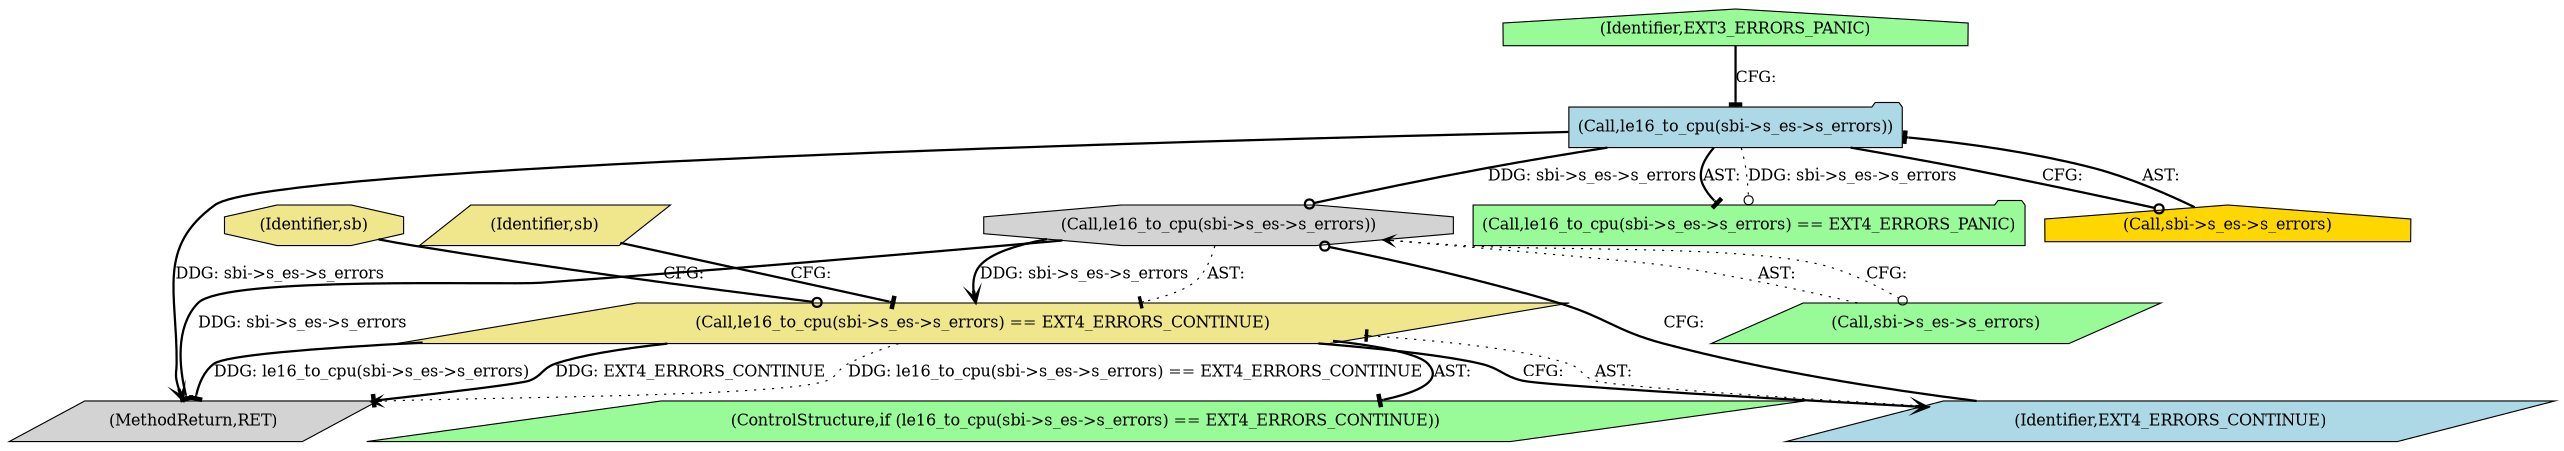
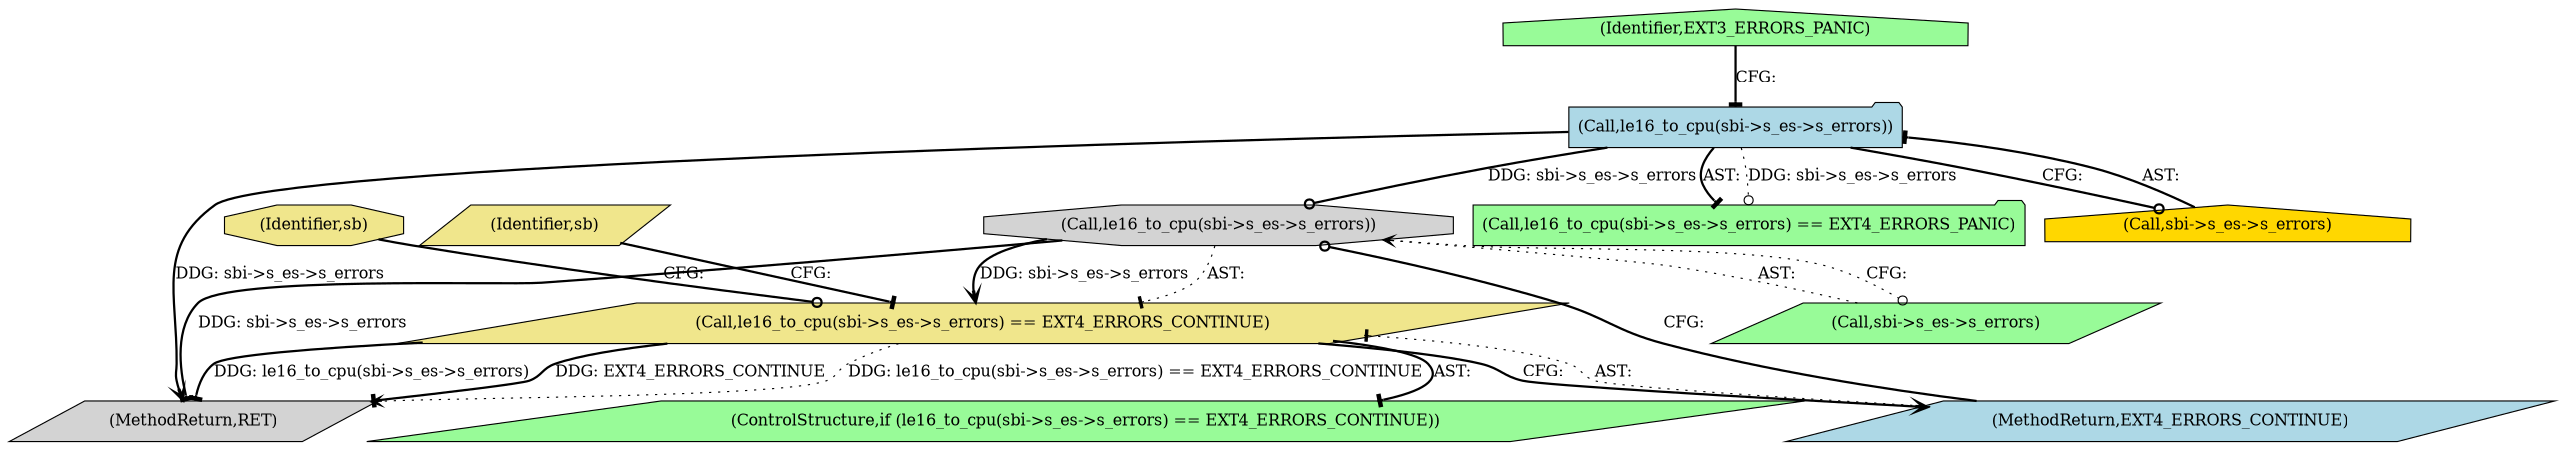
node "(Identifier,EXT4_ERRORS_CONTINUE)": label "(Identifier,EXT4_ERRORS_CONTINUE)" -> "(MethodReturn,EXT4_ERRORS_CONTINUE)"
